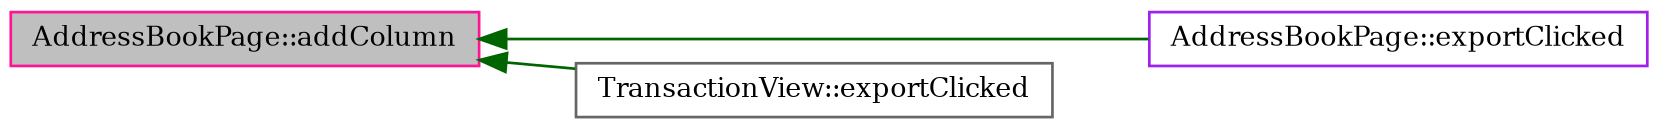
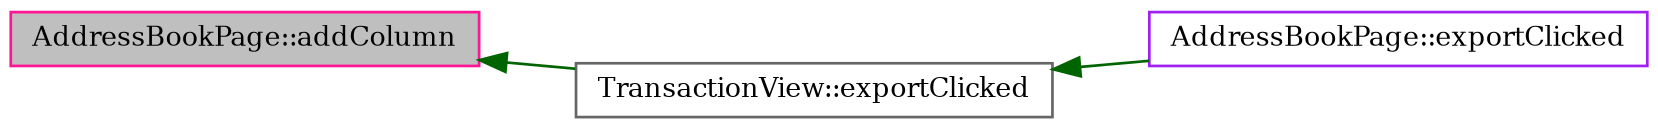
edge "AddressBookPage::exportClicked" -> "AddressBookPage::addColumn": now "AddressBookPage::exportClicked" -> "TransactionView::exportClicked"
